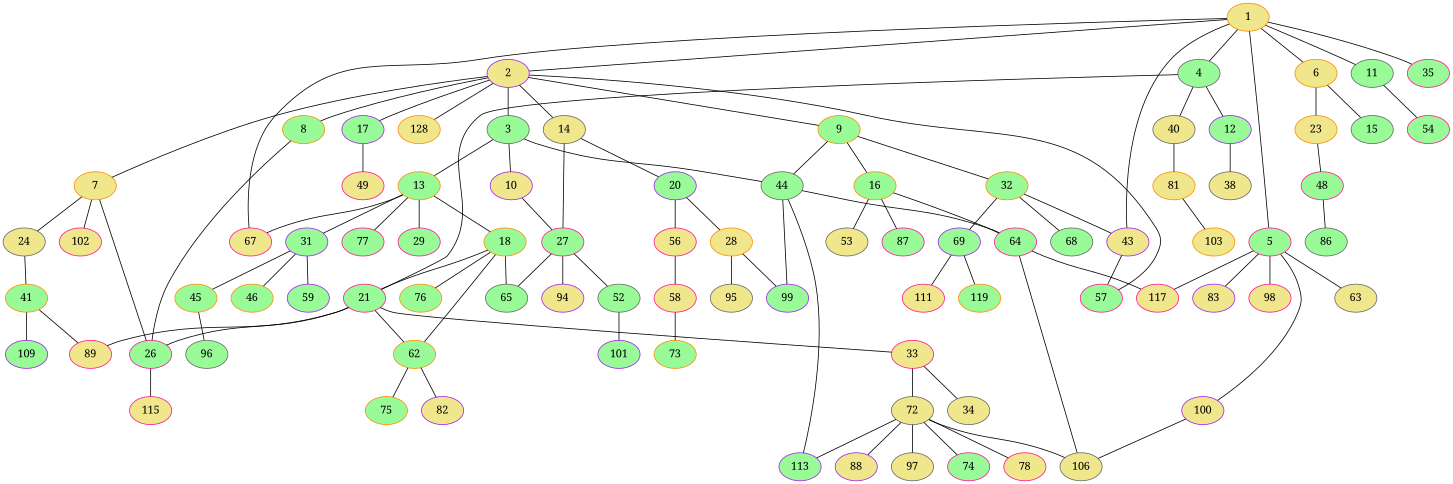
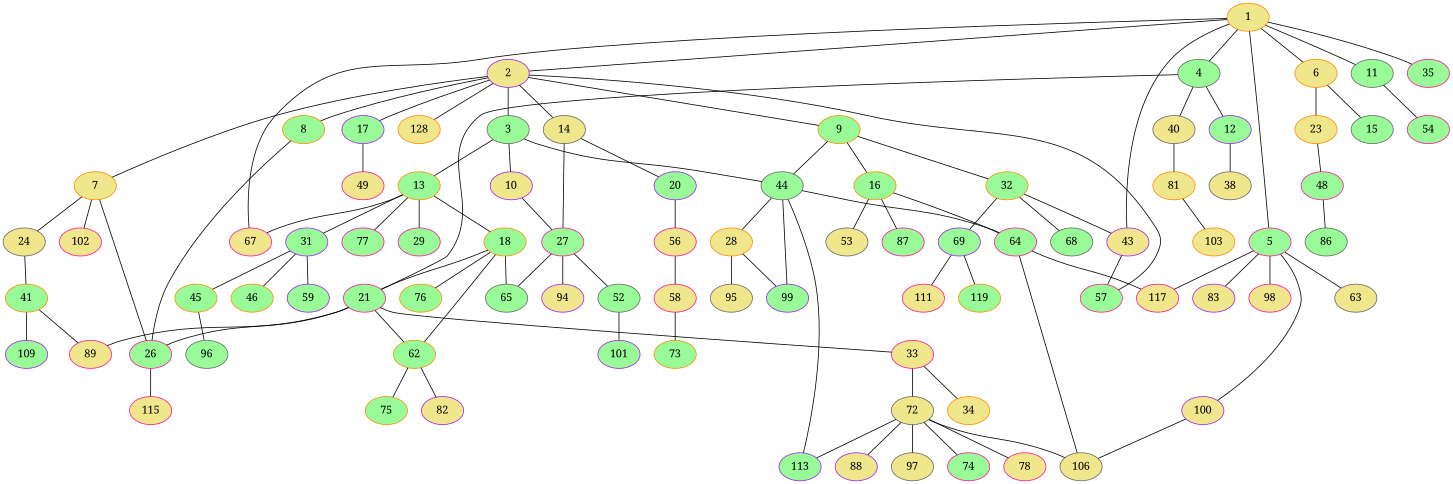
edge "20" -- "28": now "44" -- "28"
node "34": color gray40 -> darkorange
